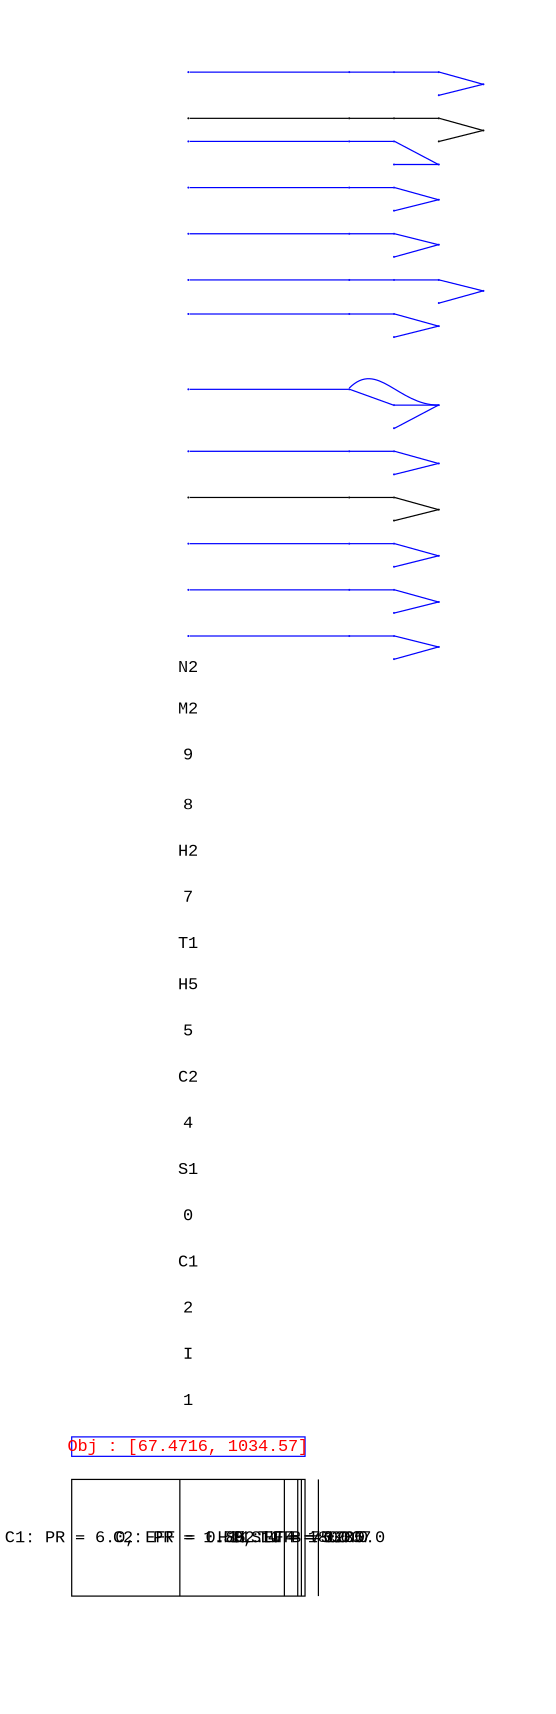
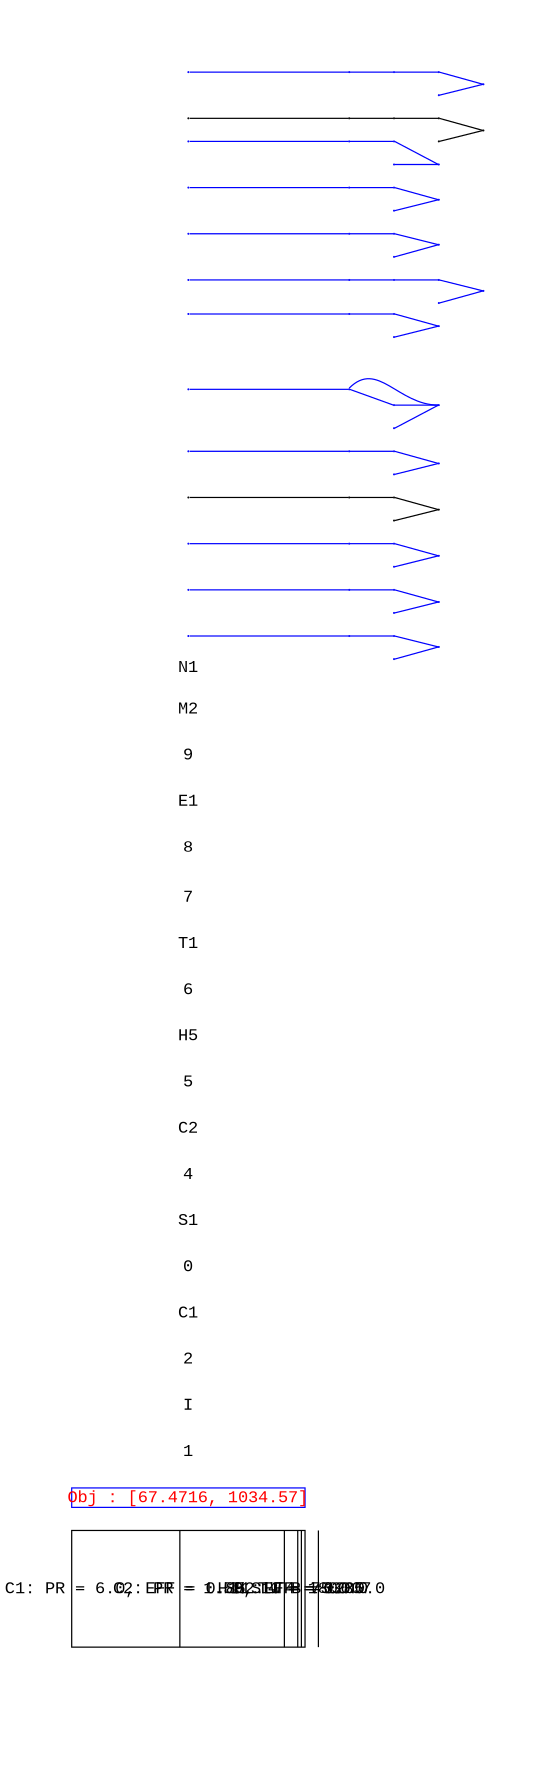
node "N2": label "N2" -> "N1"
node "E1": added
node "H2": removed
node "6": added
